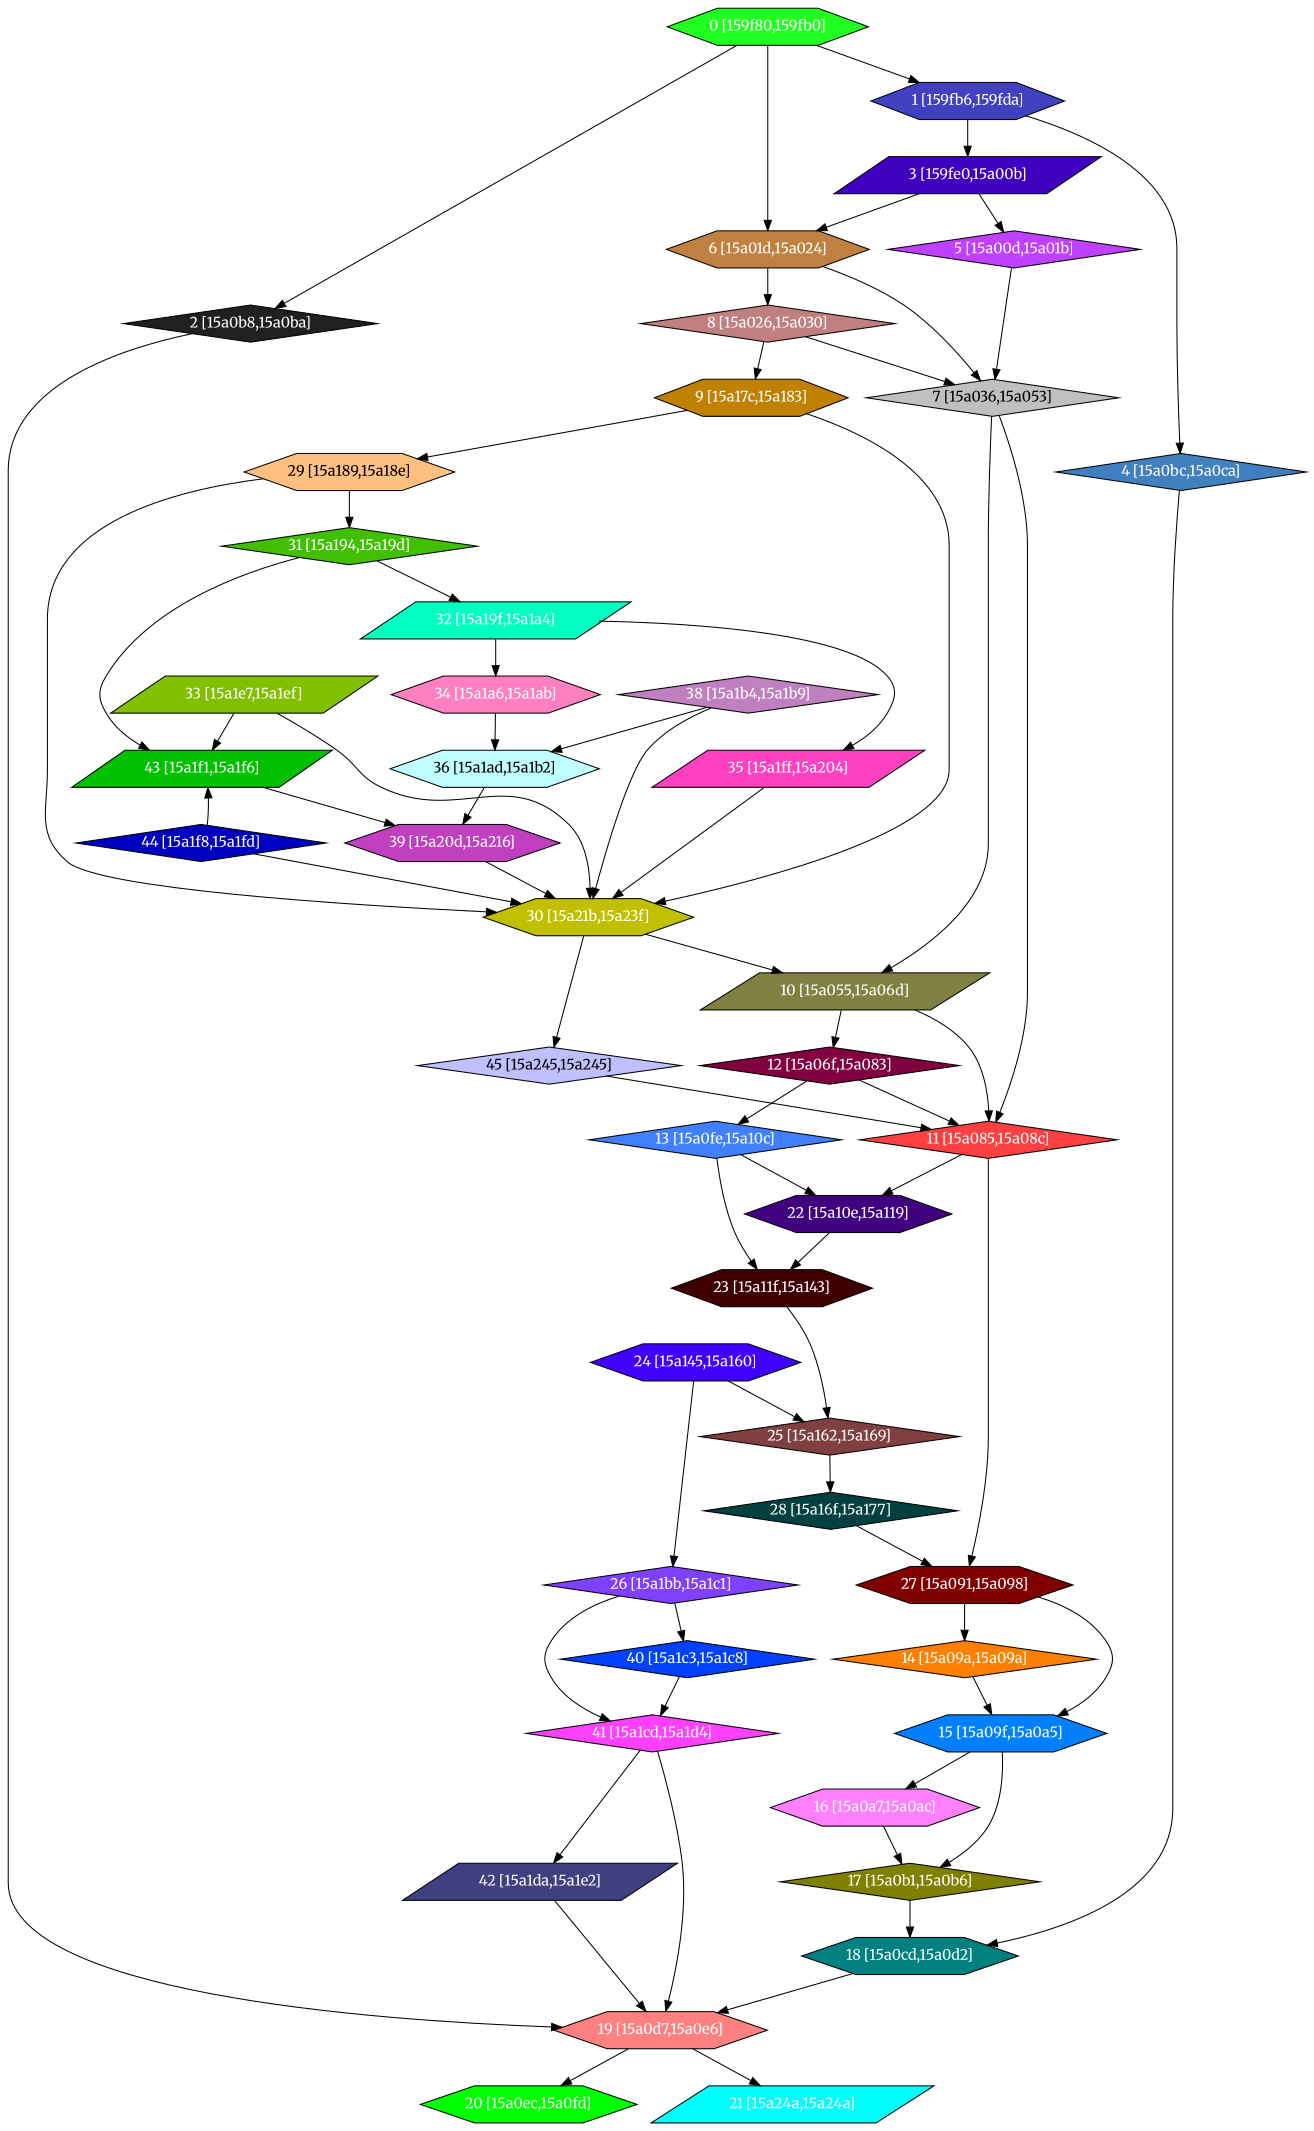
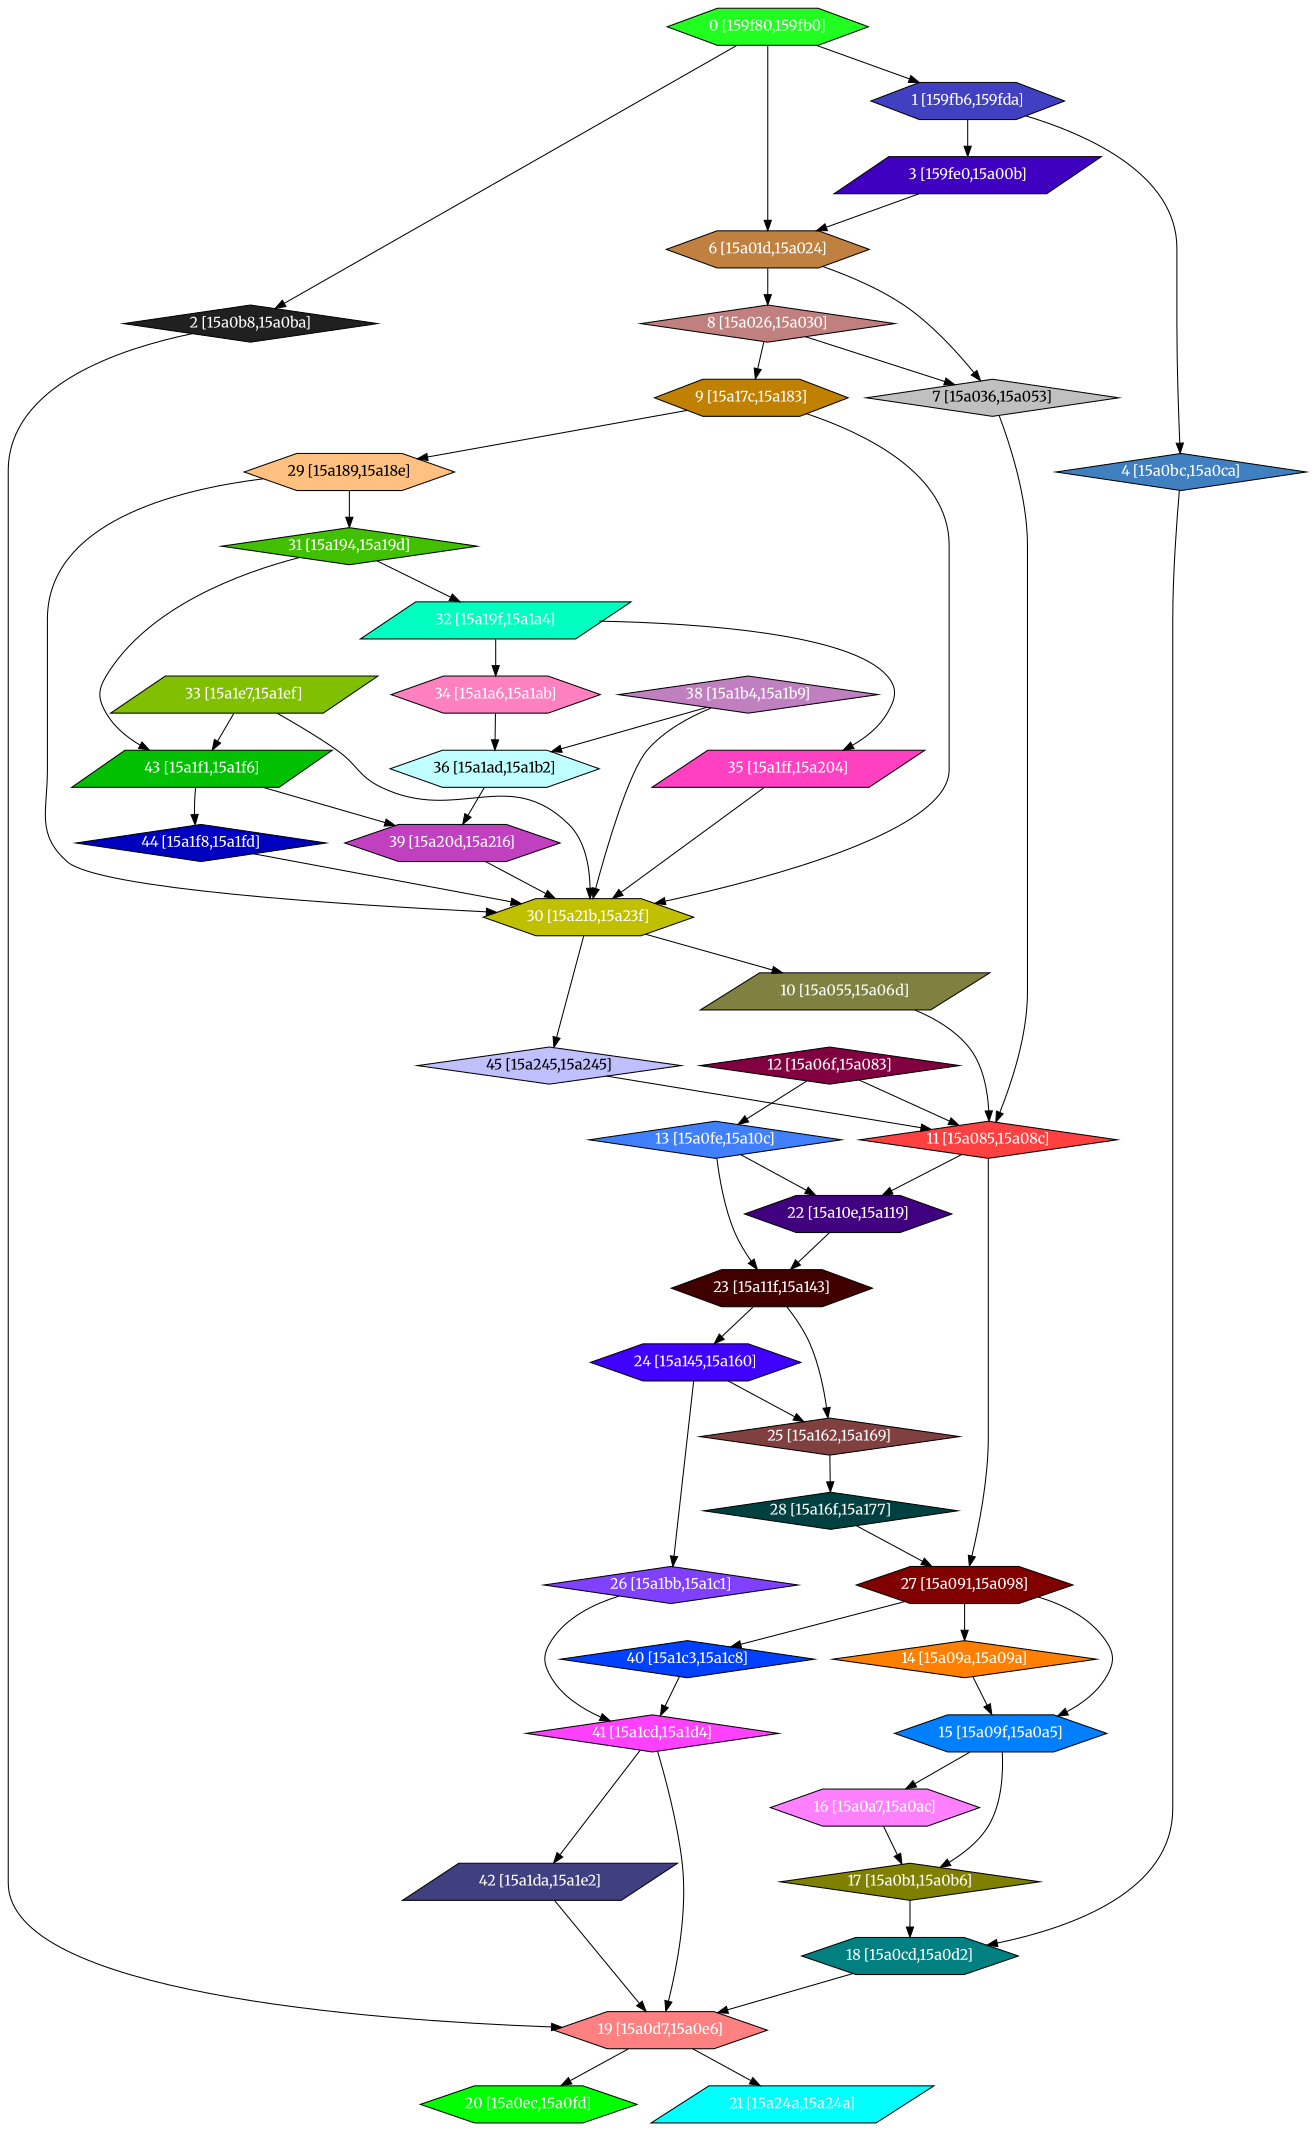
node "5 [15a00d,15a01b]": removed
edge "7 [15a036,15a053]" -> "10 [15a055,15a06d]": removed
edge "44 [15a1f8,15a1fd]" -> "43 [15a1f1,15a1f6]": reversed
edge "10 [15a055,15a06d]" -> "12 [15a06f,15a083]": removed
edge "23 [15a11f,15a143]" -> "24 [15a145,15a160]": added
edge "26 [15a1bb,15a1c1]" -> "40 [15a1c3,15a1c8]": now "27 [15a091,15a098]" -> "40 [15a1c3,15a1c8]"
